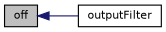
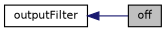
edge "outputFilter" -> "off": reversed
